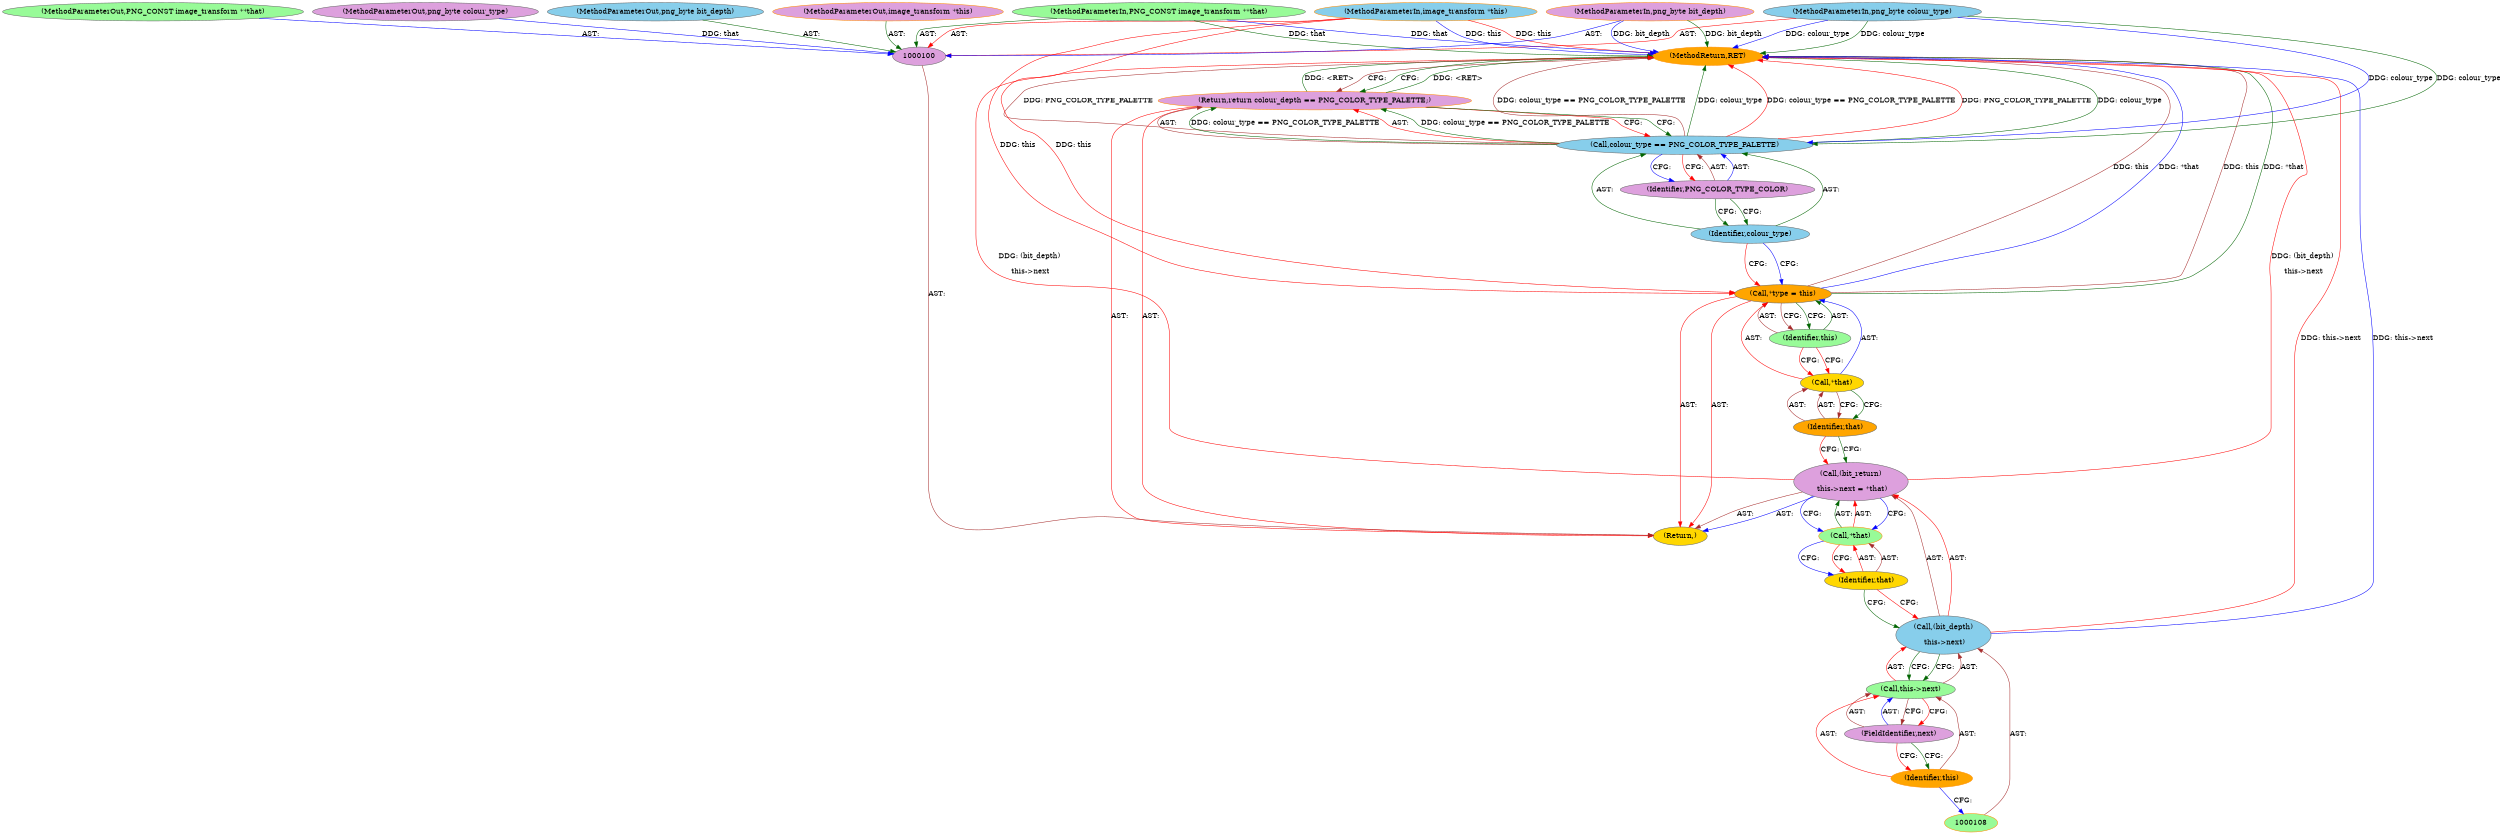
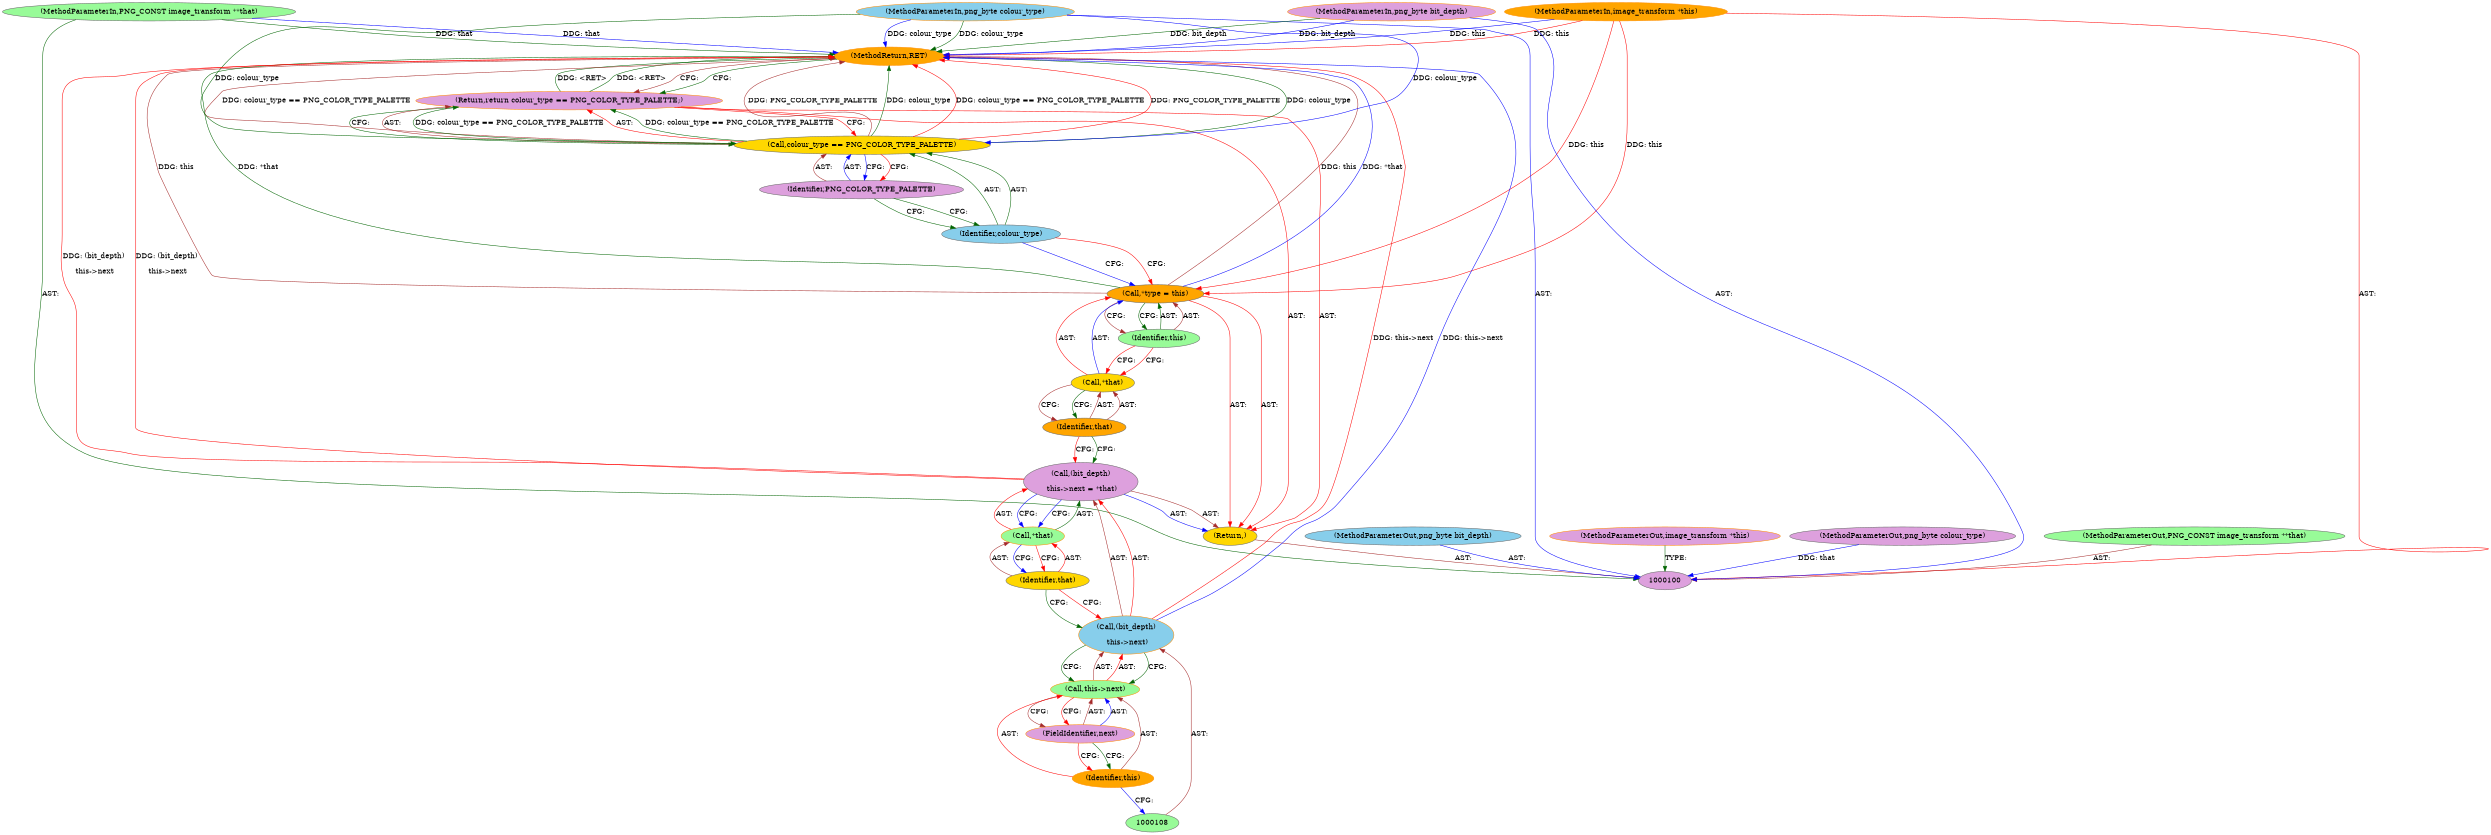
node "(MethodParameterIn,image_transform *this)": fillcolor skyblue -> orange
node "(MethodParameterIn,png_byte colour_type)": color gray40 -> darkorange
edge "(MethodParameterOut,image_transform *this)" -> "1000100": label "AST: " -> "TYPE: "
edge "(MethodParameterOut,PNG_CONST image_transform **that)" -> "1000100": color blue -> brown
edge "(MethodParameterOut,png_byte bit_depth)" -> "1000100": color darkgreen -> blue
edge "(MethodParameterIn,png_byte colour_type)" -> "1000100": color red -> blue
node "(Return,return colour_depth == PNG_COLOR_TYPE_PALETTE;)": label "(Return,return colour_depth == PNG_COLOR_TYPE_PALETTE;)" -> "(Return,return colour_type == PNG_COLOR_TYPE_PALETTE;)"
node "(Call,colour_type == PNG_COLOR_TYPE_PALETTE)": fillcolor skyblue -> gold
node "(Identifier,PNG_COLOR_TYPE_COLOR)": label "(Identifier,PNG_COLOR_TYPE_COLOR)" -> "(Identifier,PNG_COLOR_TYPE_PALETTE)"
node "(Call,(bit_return) this->next = *that)": label "(Call,(bit_return) this->next = *that)" -> "(Call,(bit_depth) this->next = *that)"
edge "1000100" -> "(Return,)": reversed
node "(Call,(bit_depth) this->next)": color gray40 -> darkorange
node "(Call,this->next)": color gray40 -> darkorange
node "(FieldIdentifier,next)": color gray40 -> darkorange
node "1000108": color darkorange -> gray40
